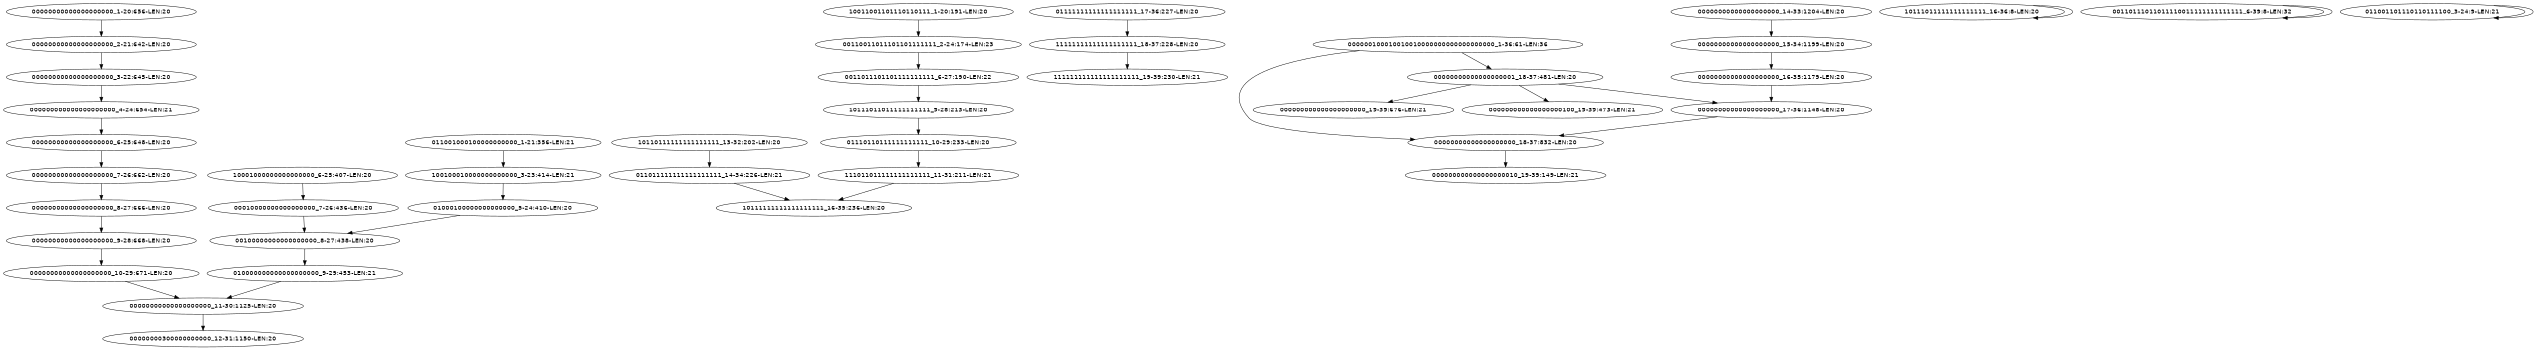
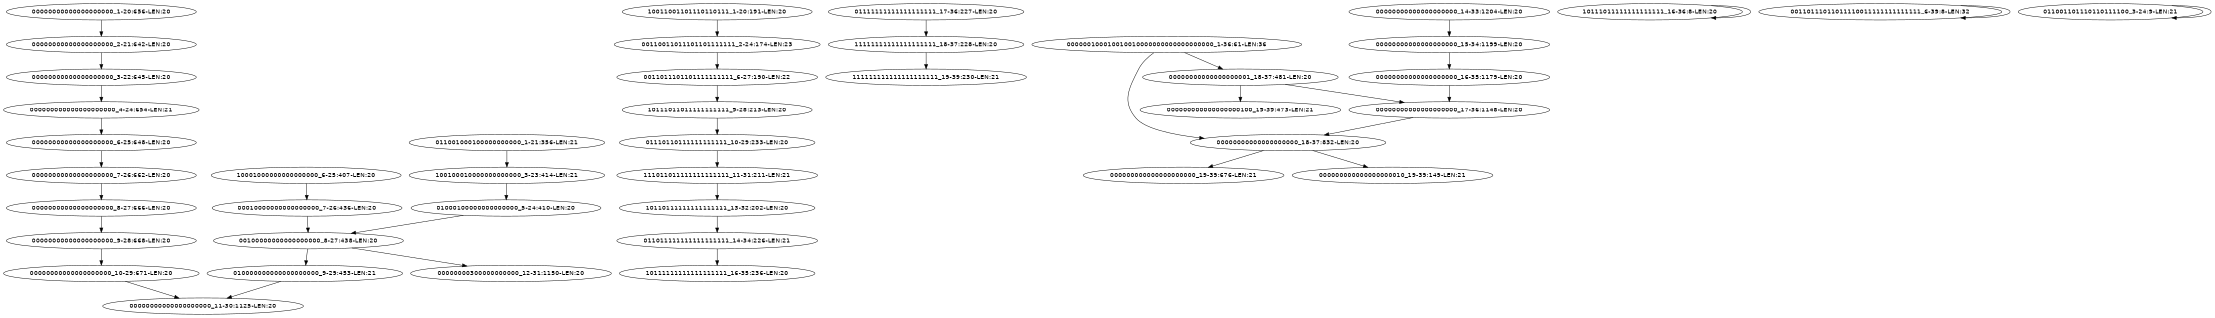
edge "00000000000000000001_18-37:481-LEN:20" -> "000000000000000000000_19-39:676-LEN:21": now "00000000000000000000_18-37:832-LEN:20" -> "000000000000000000000_19-39:676-LEN:21"
edge "111011011111111111111_11-31:211-LEN:21" -> "10111111111111111111_16-35:236-LEN:20": now "111011011111111111111_11-31:211-LEN:21" -> "10110111111111111111_13-32:202-LEN:20"
edge "00000000000000000000_11-30:1125-LEN:20" -> "00000000300000000000_12-31:1150-LEN:20": now "00100000000000000000_8-27:438-LEN:20" -> "00000000300000000000_12-31:1150-LEN:20"
